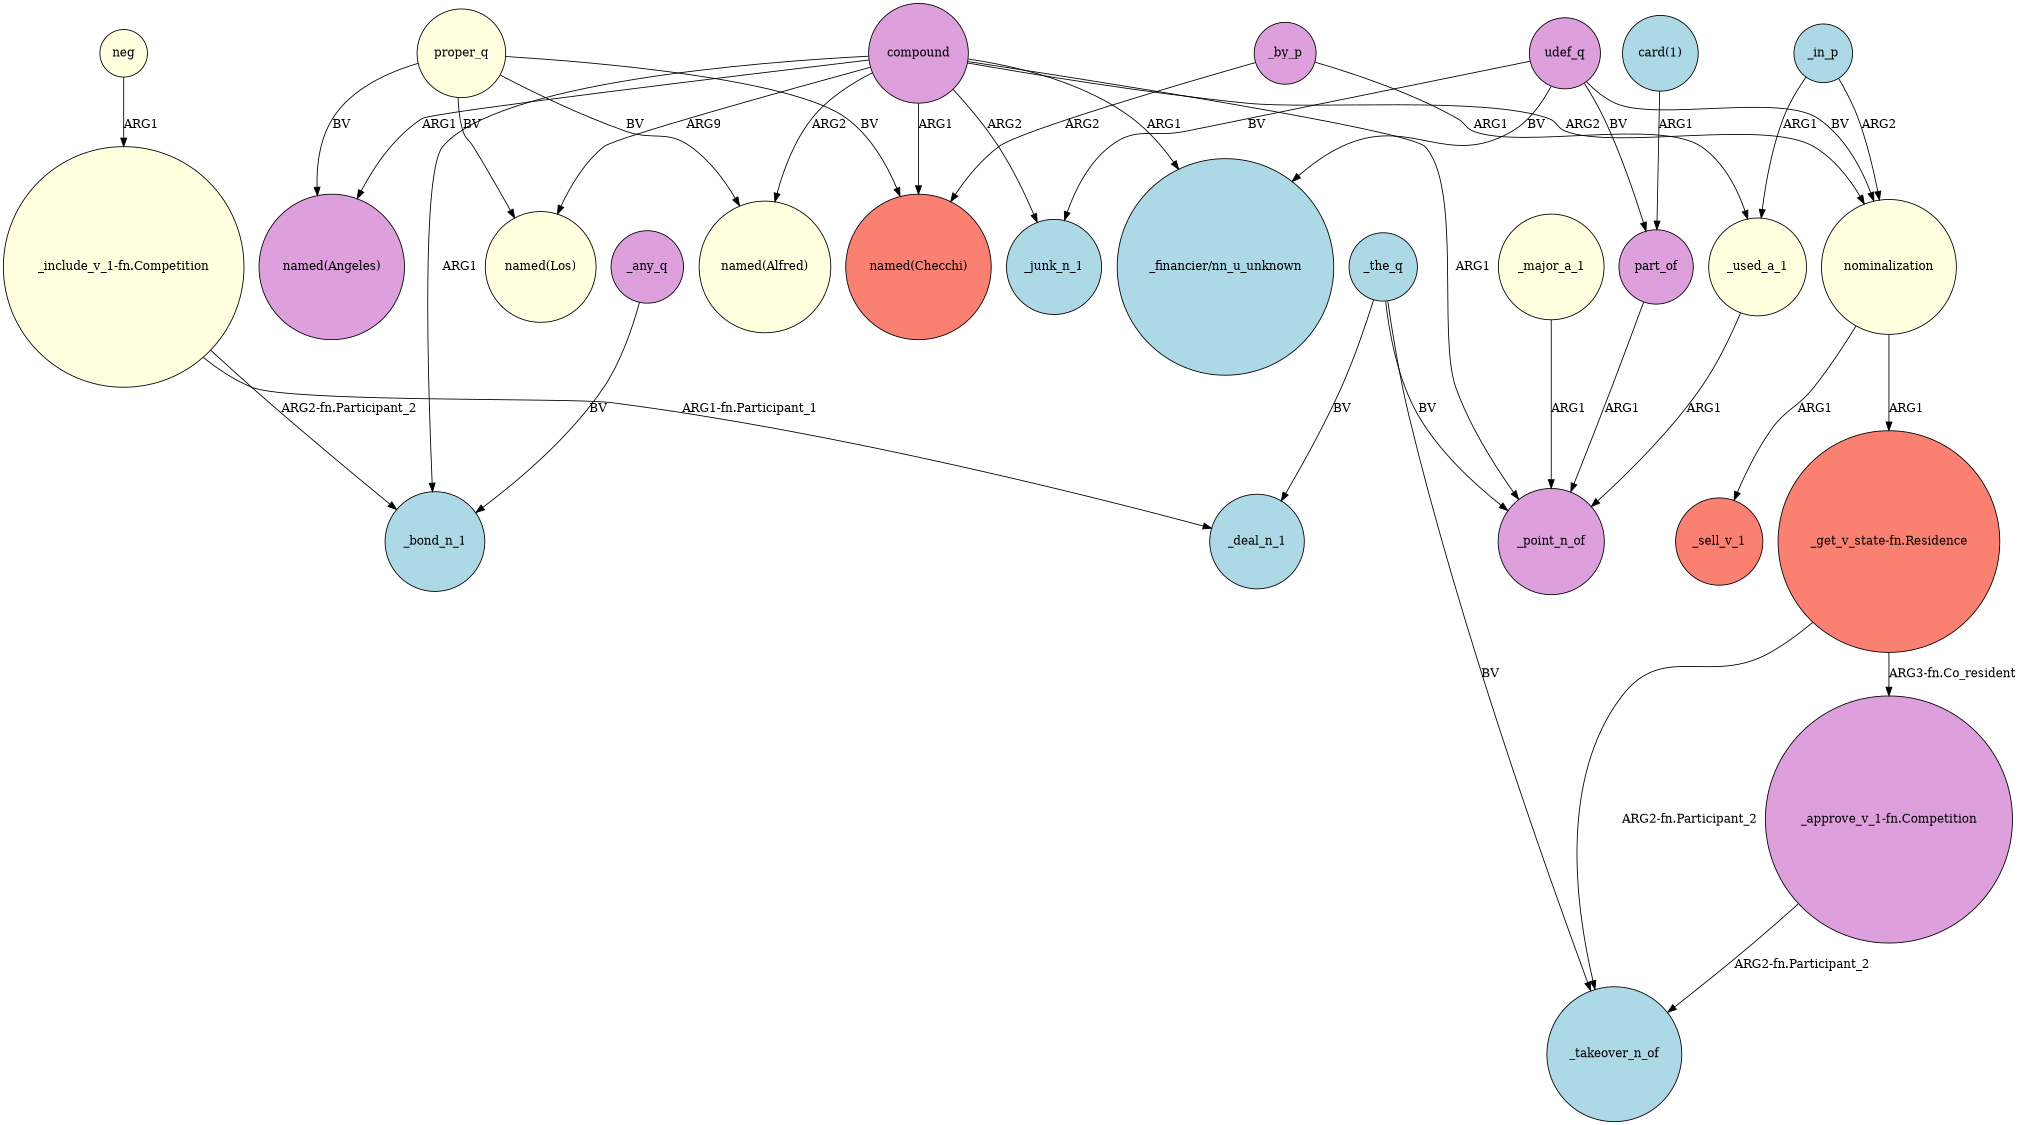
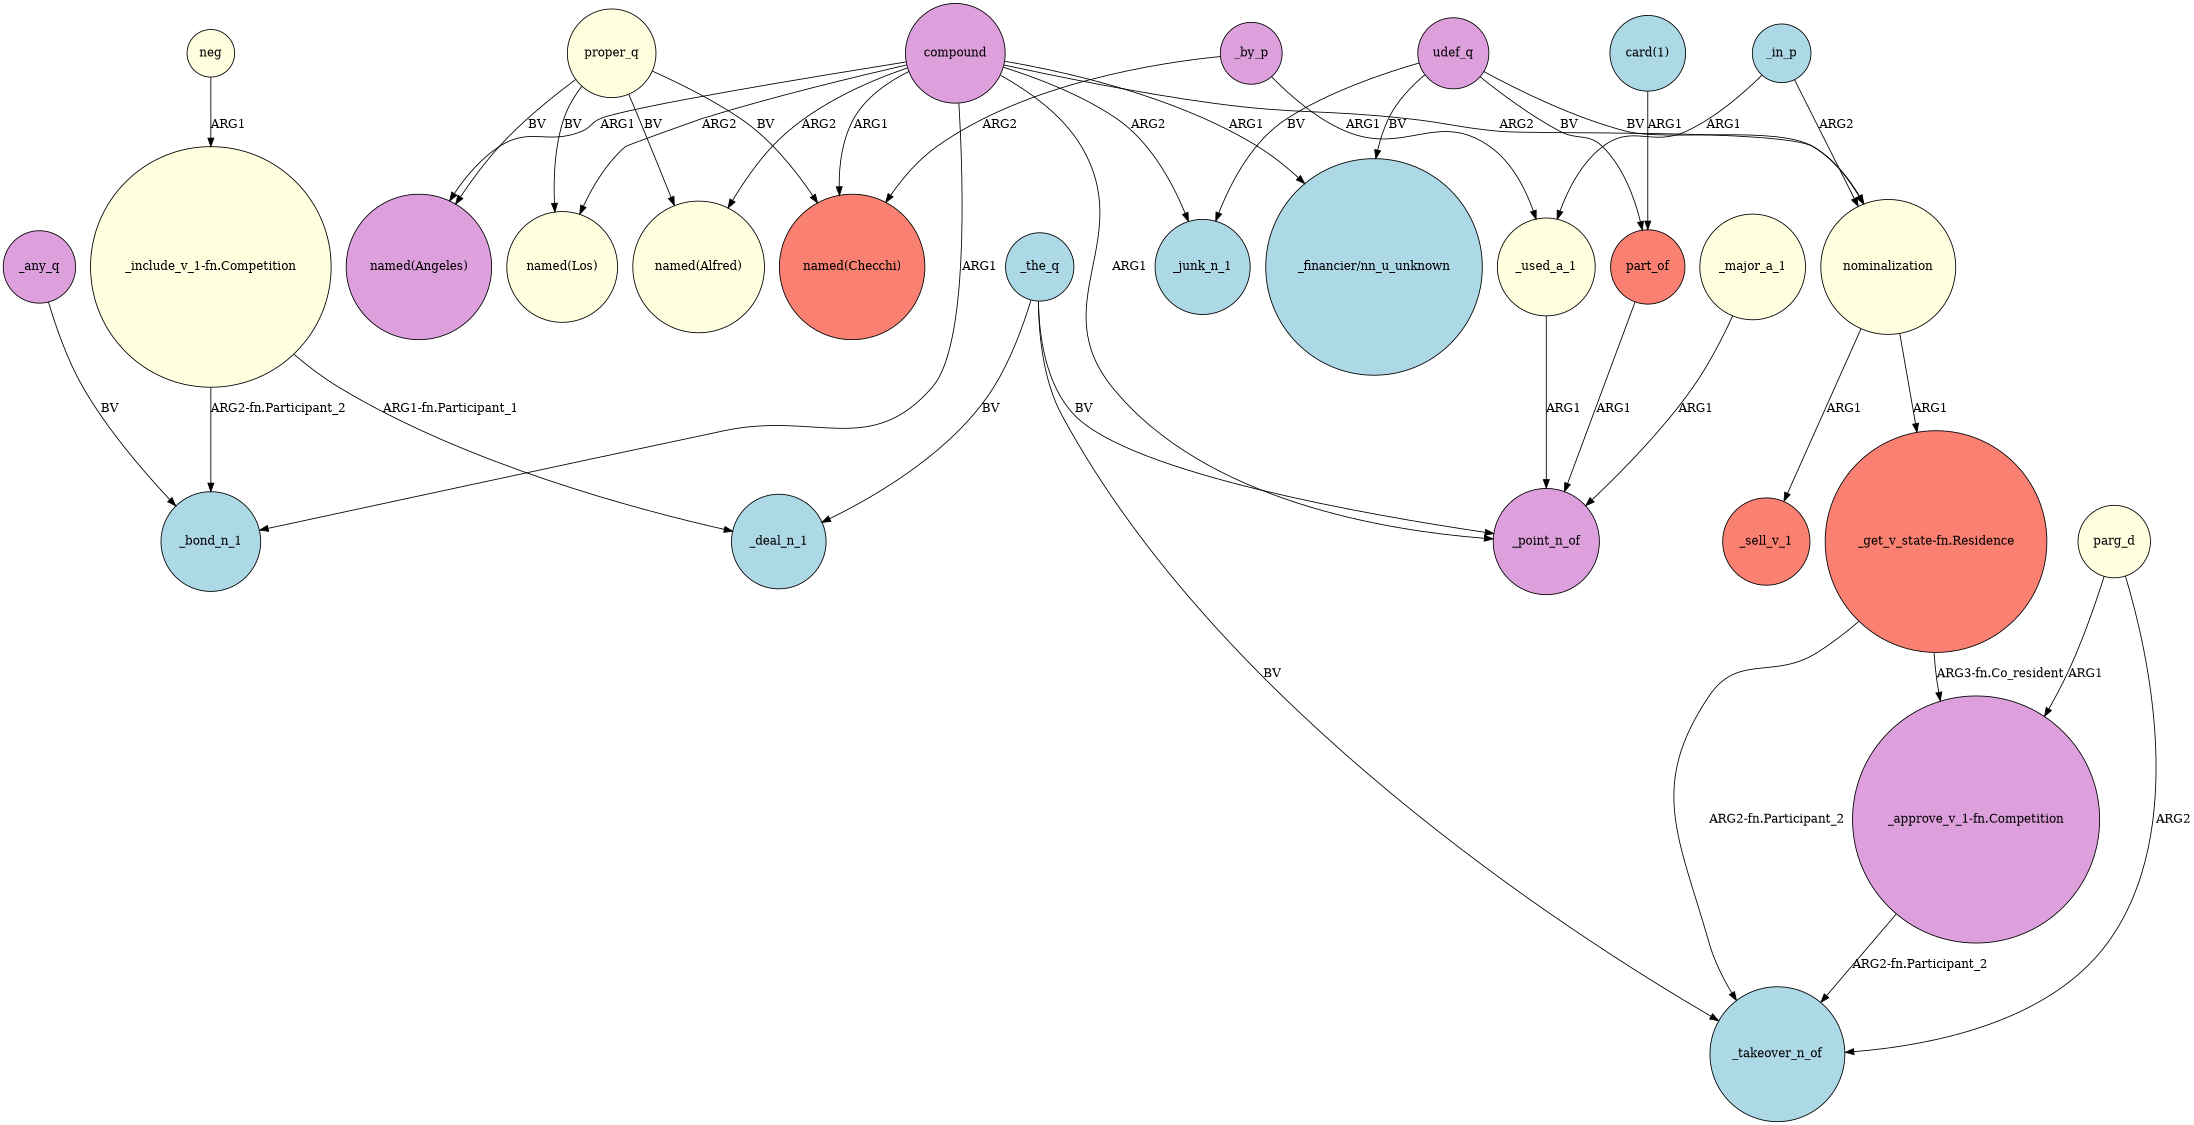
edge "compound" -> "named(Los)": label "ARG9" -> "ARG2"
node "part_of": fillcolor plum -> salmon
node "parg_d": added
